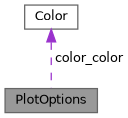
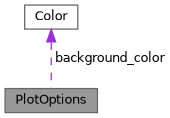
edge "PlotOptions" -> "Color": label " color_color" -> " background_color"
